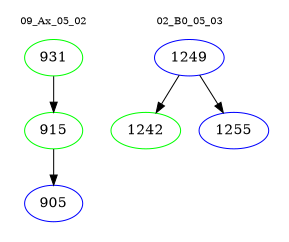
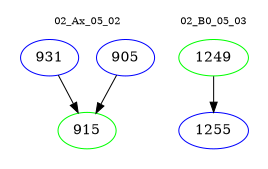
cluster "09_Ax_05_02": label "09_Ax_05_02" -> "02_Ax_05_02"
node "931": color green -> blue
node "1249": color blue -> green
node "1242": removed
edge "915" -> "905": reversed
